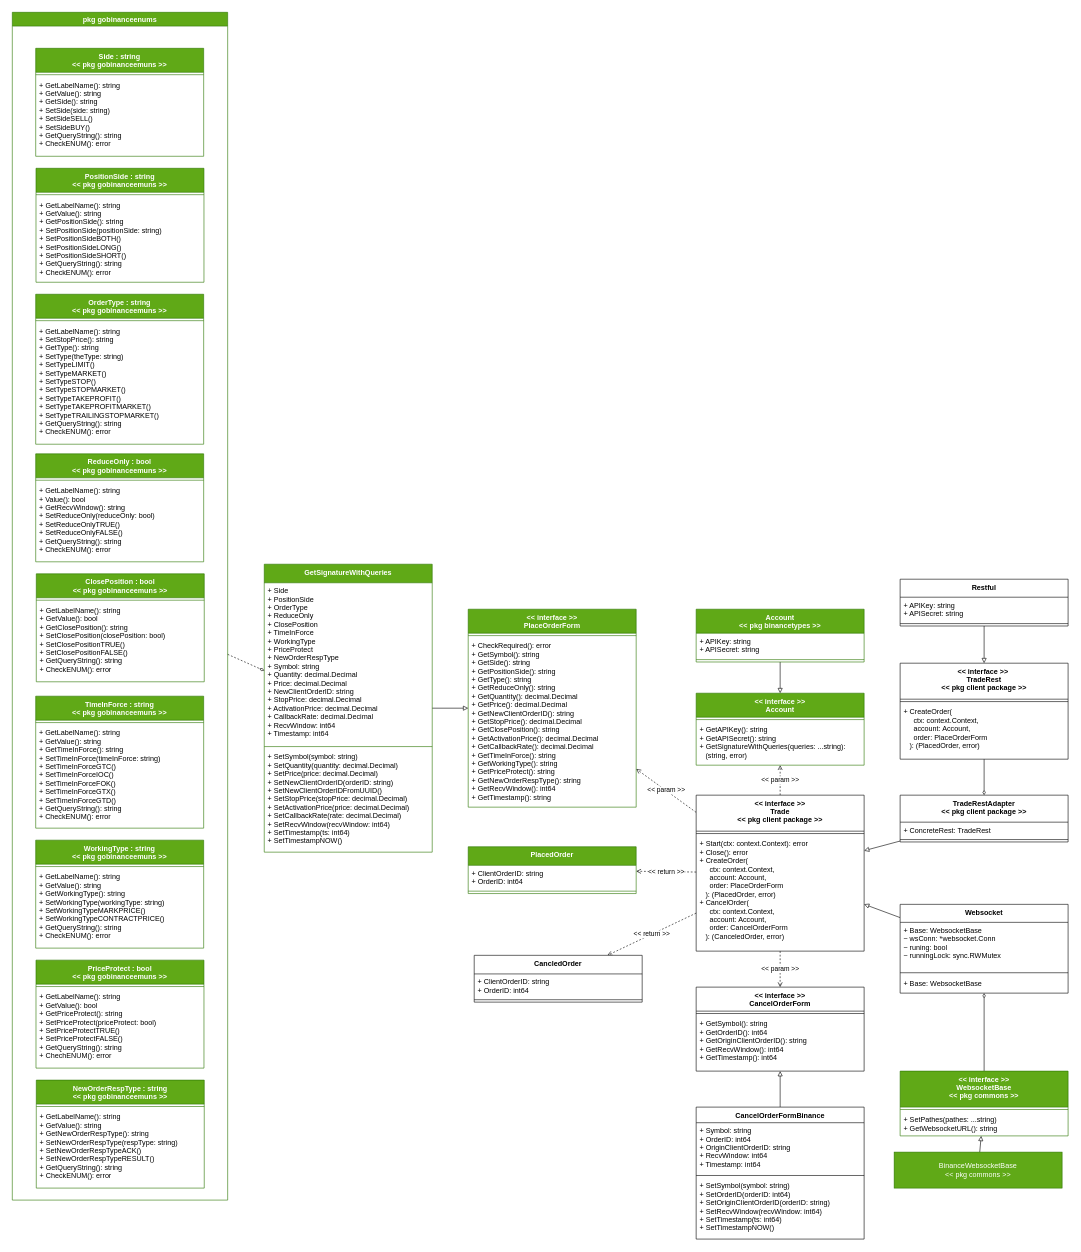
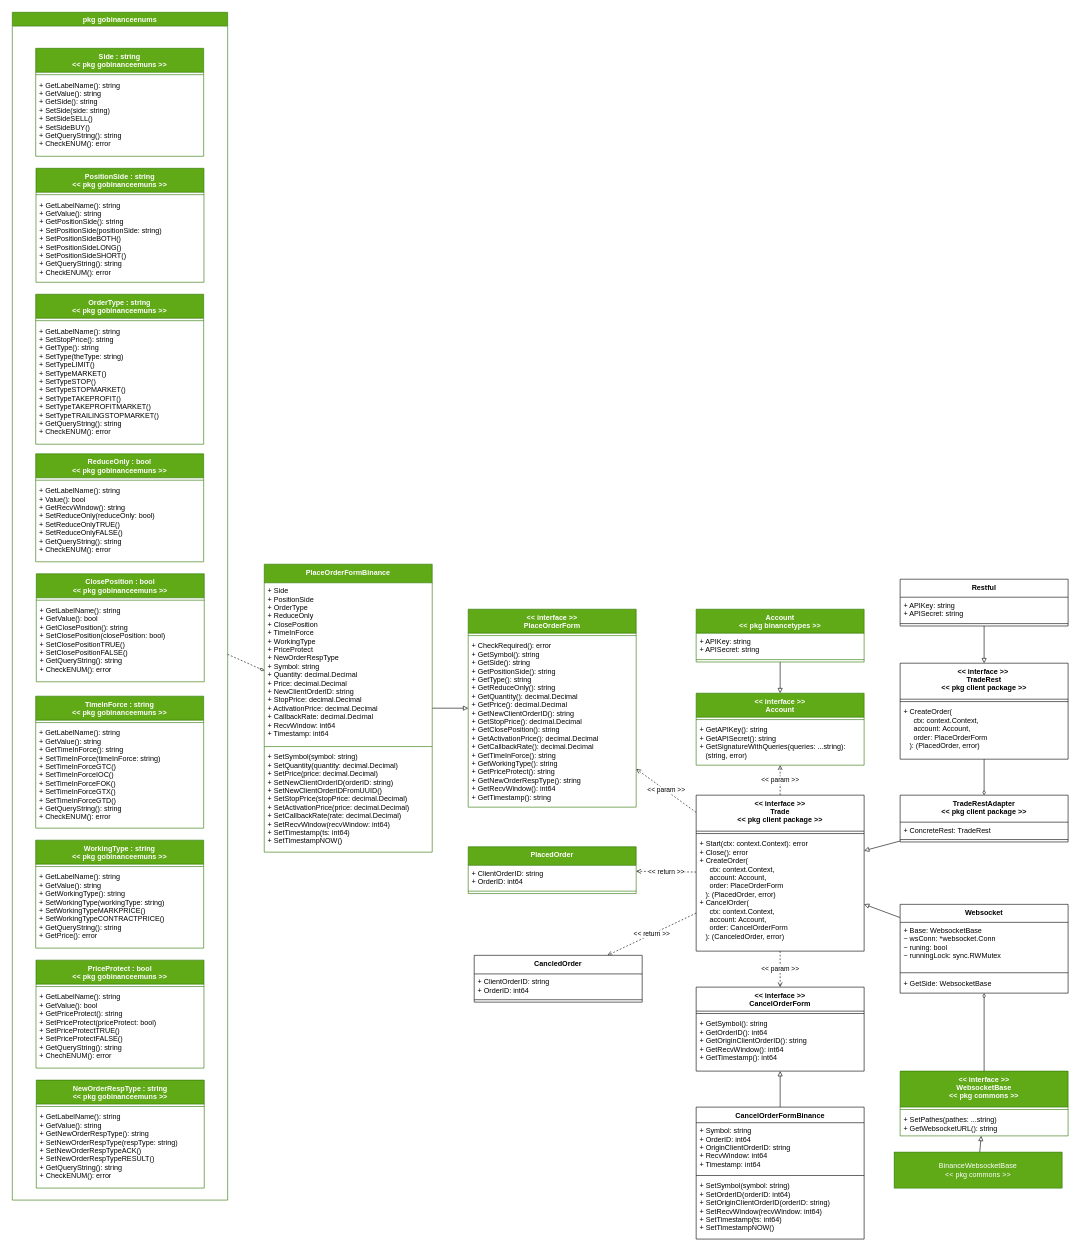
node "GetSignatureWithQueries": label "GetSignatureWithQueries" -> "PlaceOrderFormBinance"
node "+ GetLabelName(): string + GetValue(): string + GetWorkingType(): string + SetWorkingType(workingType: string) + SetWorkingTypeMARKPRICE() + SetWorkingTypeCONTRACTPRICE() + GetQueryString(): string + CheckENUM(): error": label "+ GetLabelName(): string + GetValue(): string + GetWorkingType(): string + SetWorkingType(workingType: string) + SetWorkingTypeMARKPRICE() + SetWorkingTypeCONTRACTPRICE() + GetQueryString(): string + CheckENUM(): error" -> "+ GetLabelName(): string + GetValue(): string + GetWorkingType(): string + SetWorkingType(workingType: string) + SetWorkingTypeMARKPRICE() + SetWorkingTypeCONTRACTPRICE() + GetQueryString(): string + GetPrice(): error"
node "+ Base: WebsocketBase": label "+ Base: WebsocketBase" -> "+ GetSide: WebsocketBase"
